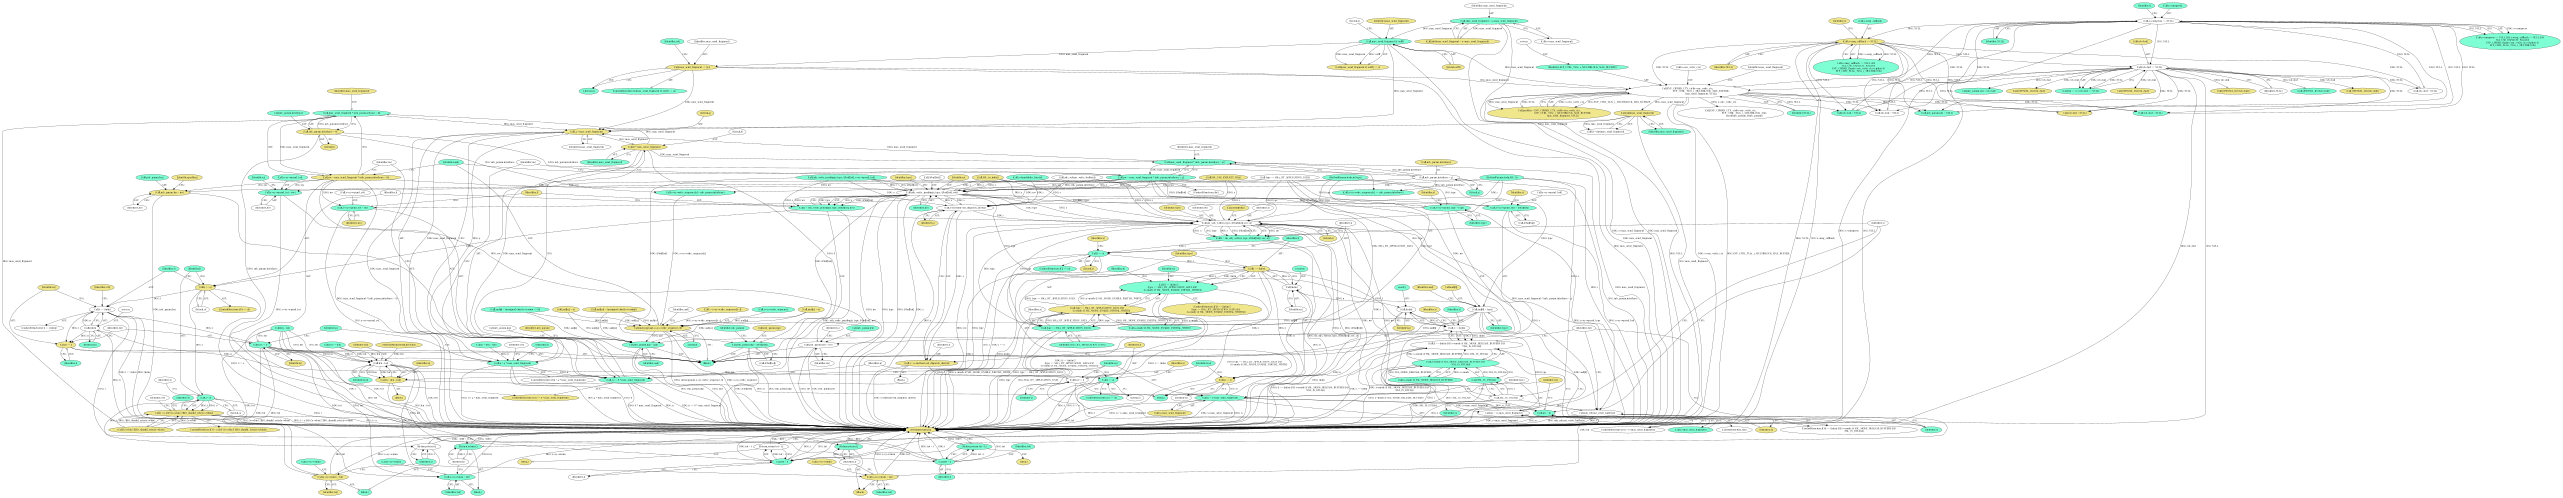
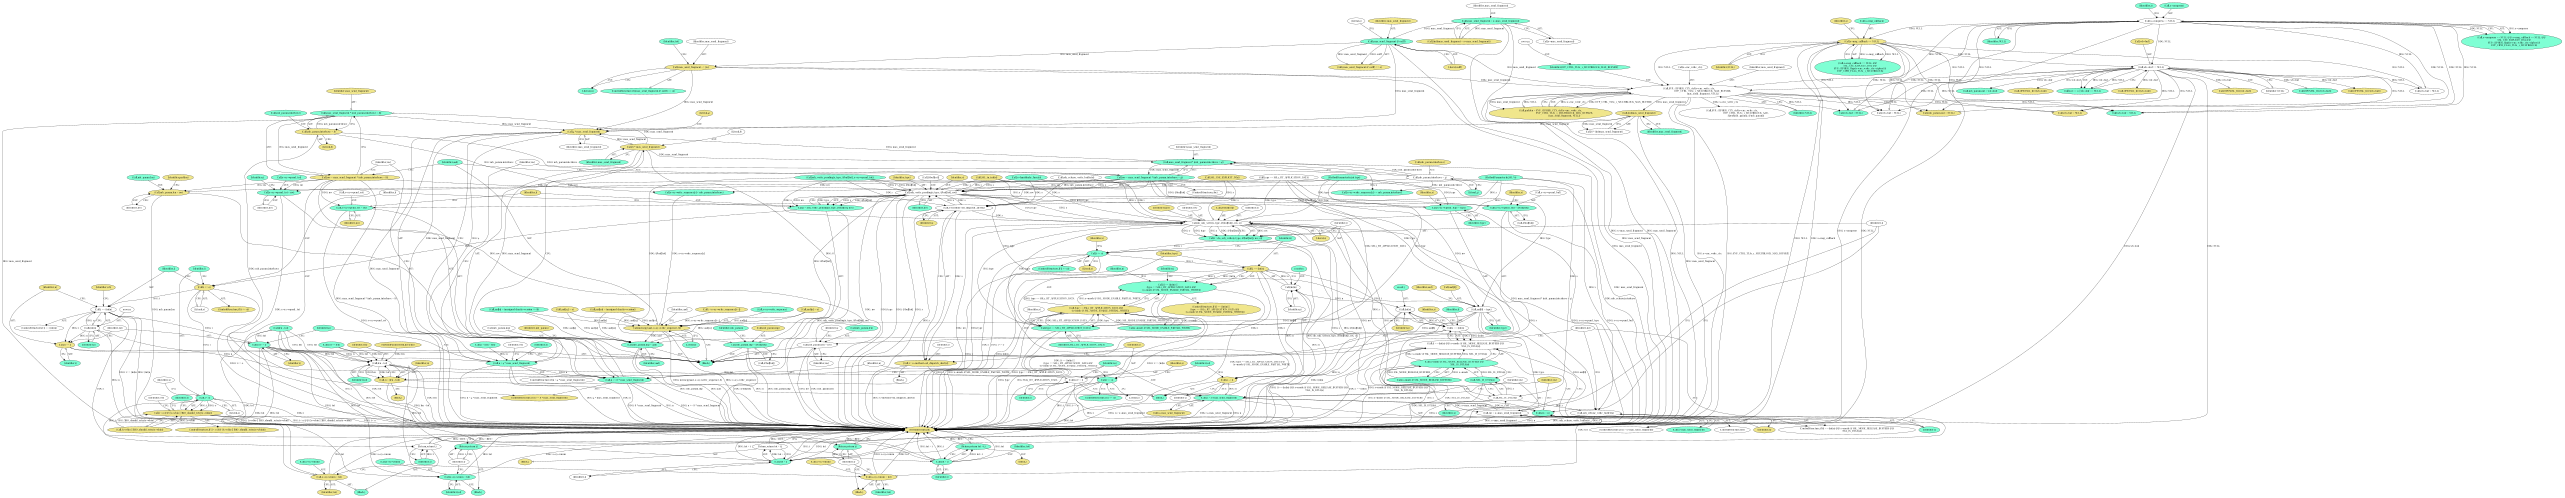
node "(Call,max_send_fragment * (mb_param.release = 8))": label "(Call,max_send_fragment * (mb_param.release = 8))" -> "(Call,max_send_fragment * (mb_param.interleave = 8))"
node "(Call,mb_param.out = NULL)": fillcolor aquamarine -> khaki
edge "(Call,mb_param.interleave = 4)" -> "(MethodReturn,int)": label "DDG: mb_param.interleave" -> "DDG: mb_release.interleave"
